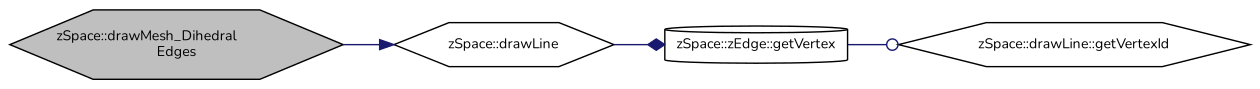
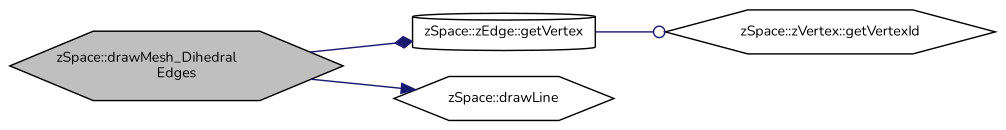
edge "zSpace::drawLine" -> "zSpace::zEdge::getVertex": now "zSpace::drawMesh_Dihedral Edges" -> "zSpace::zEdge::getVertex"
node "zSpace::drawLine::getVertexId": label "zSpace::drawLine::getVertexId" -> "zSpace::zVertex::getVertexId"
